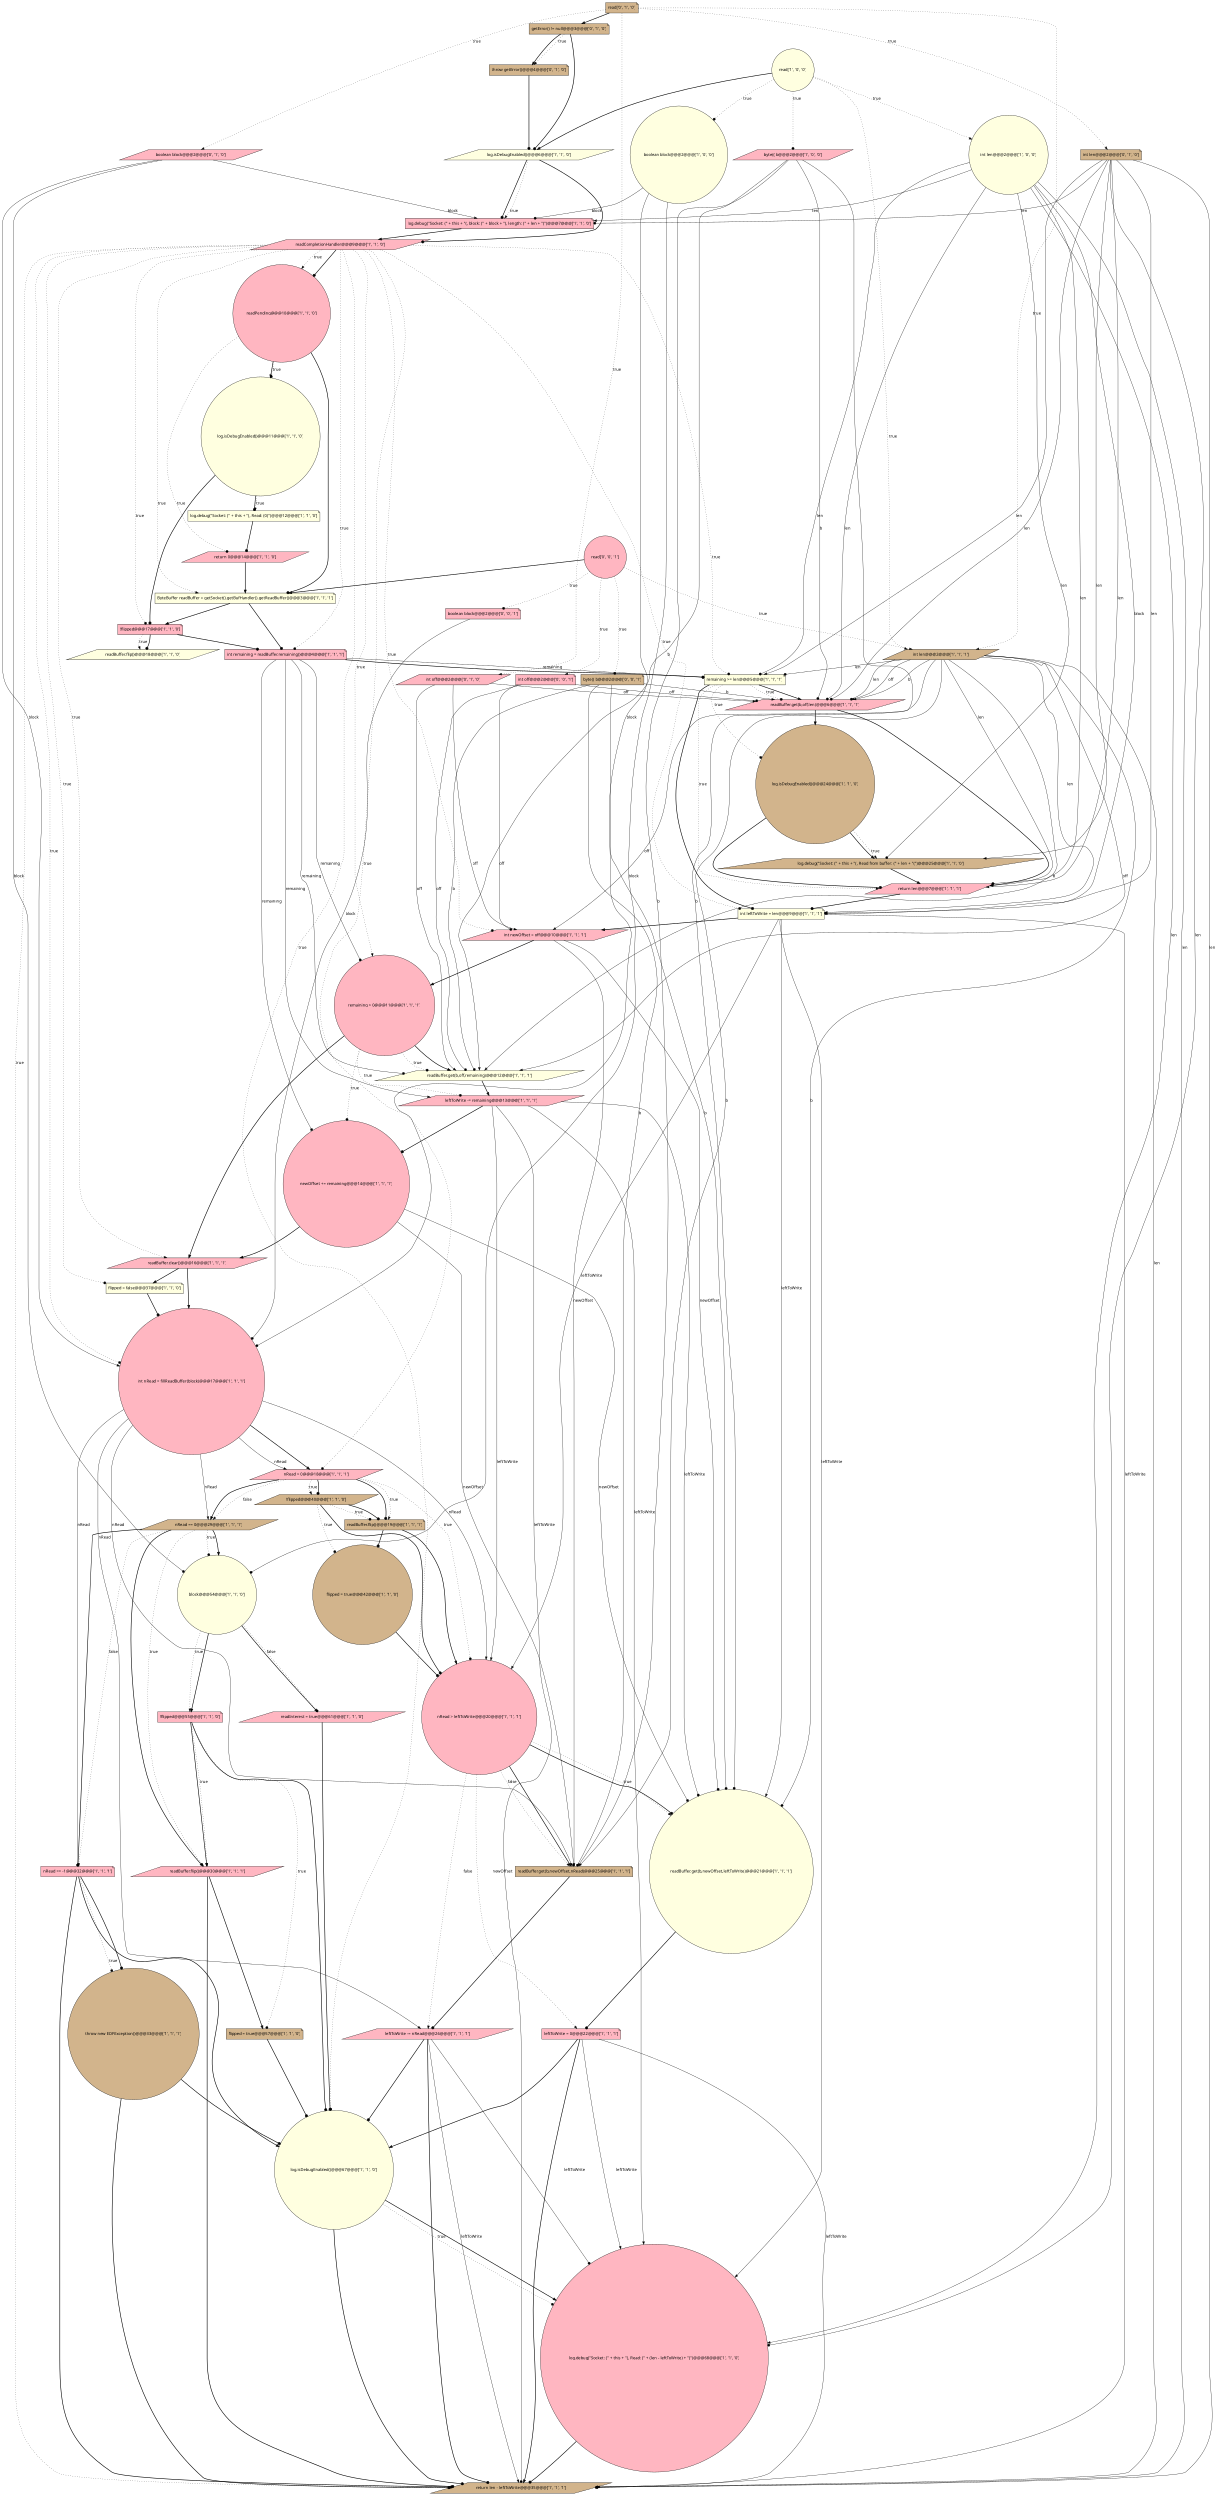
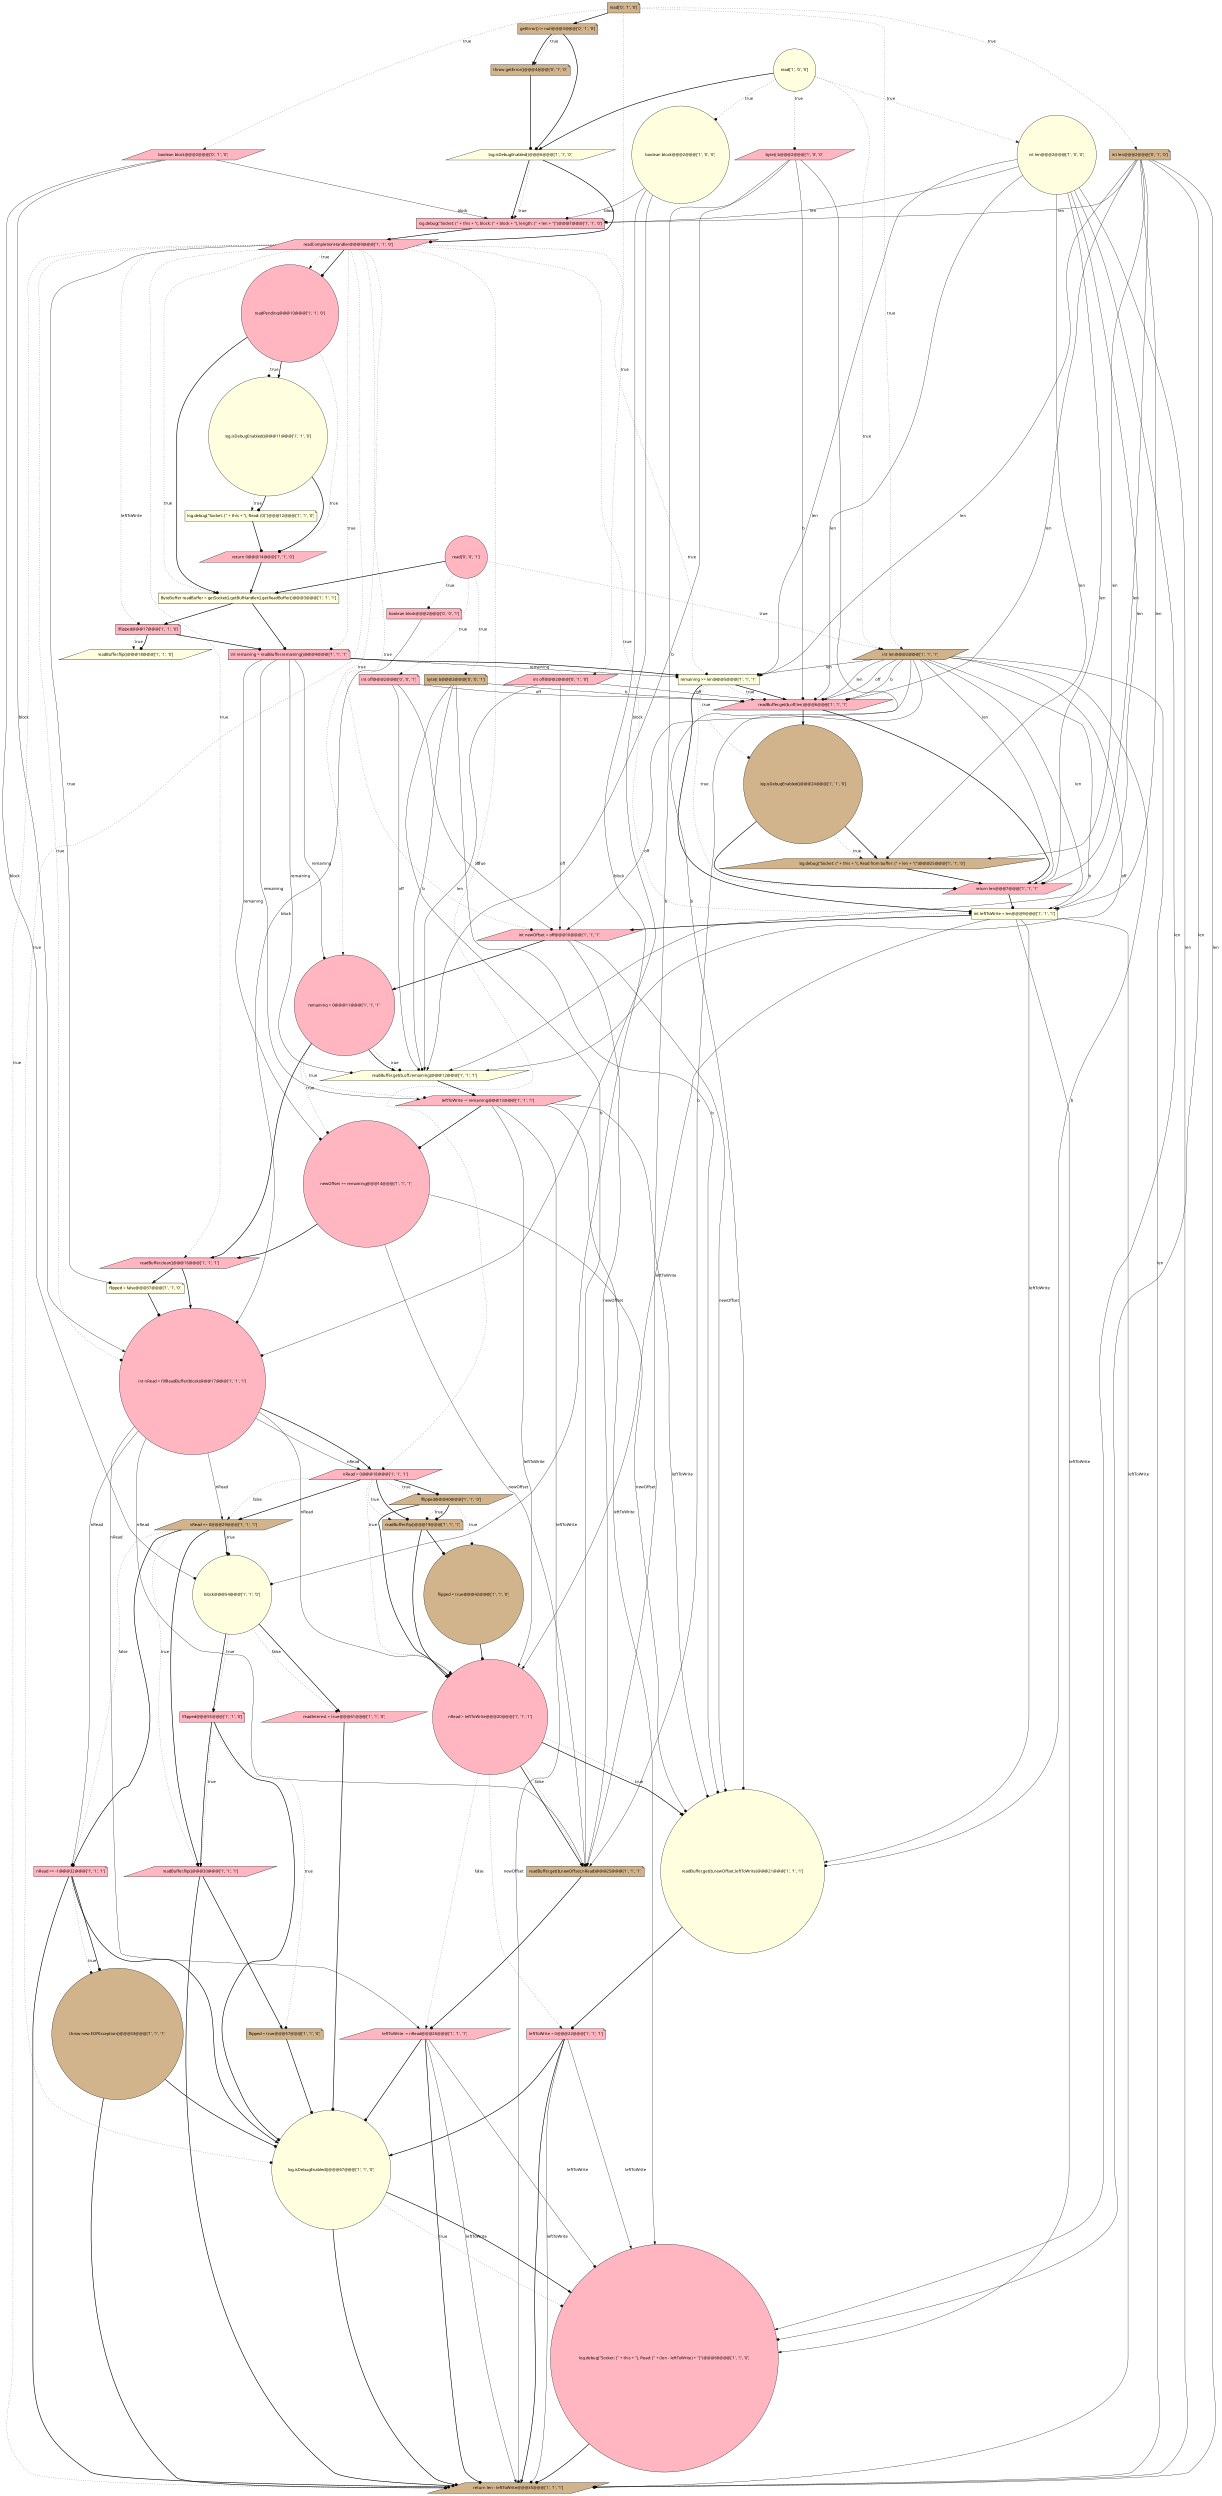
edge "readCompletionHandler@@@9@@@['1', '1', '0']" -> "!flipped@@@17@@@['1', '1', '0']": label "true" -> "leftToWrite"
edge "log.isDebugEnabled()@@@11@@@['1', '1', '0']" -> "!flipped@@@17@@@['1', '1', '0']": now "log.isDebugEnabled()@@@11@@@['1', '1', '0']" -> "return 0@@@14@@@['1', '1', '0']"
edge "int len@@@2@@@['1', '0', '0']" -> "int leftToWrite = len@@@9@@@['1', '1', '1']": label "block" -> "len"
edge "readCompletionHandler@@@9@@@['1', '1', '0']" -> "flipped = false@@@37@@@['1', '1', '0']": style dotted -> solid
edge "int off@@@2@@@['0', '1', '0']" -> "readBuffer.get(b,off,remaining)@@@12@@@['1', '1', '1']": label "off" -> "len"
